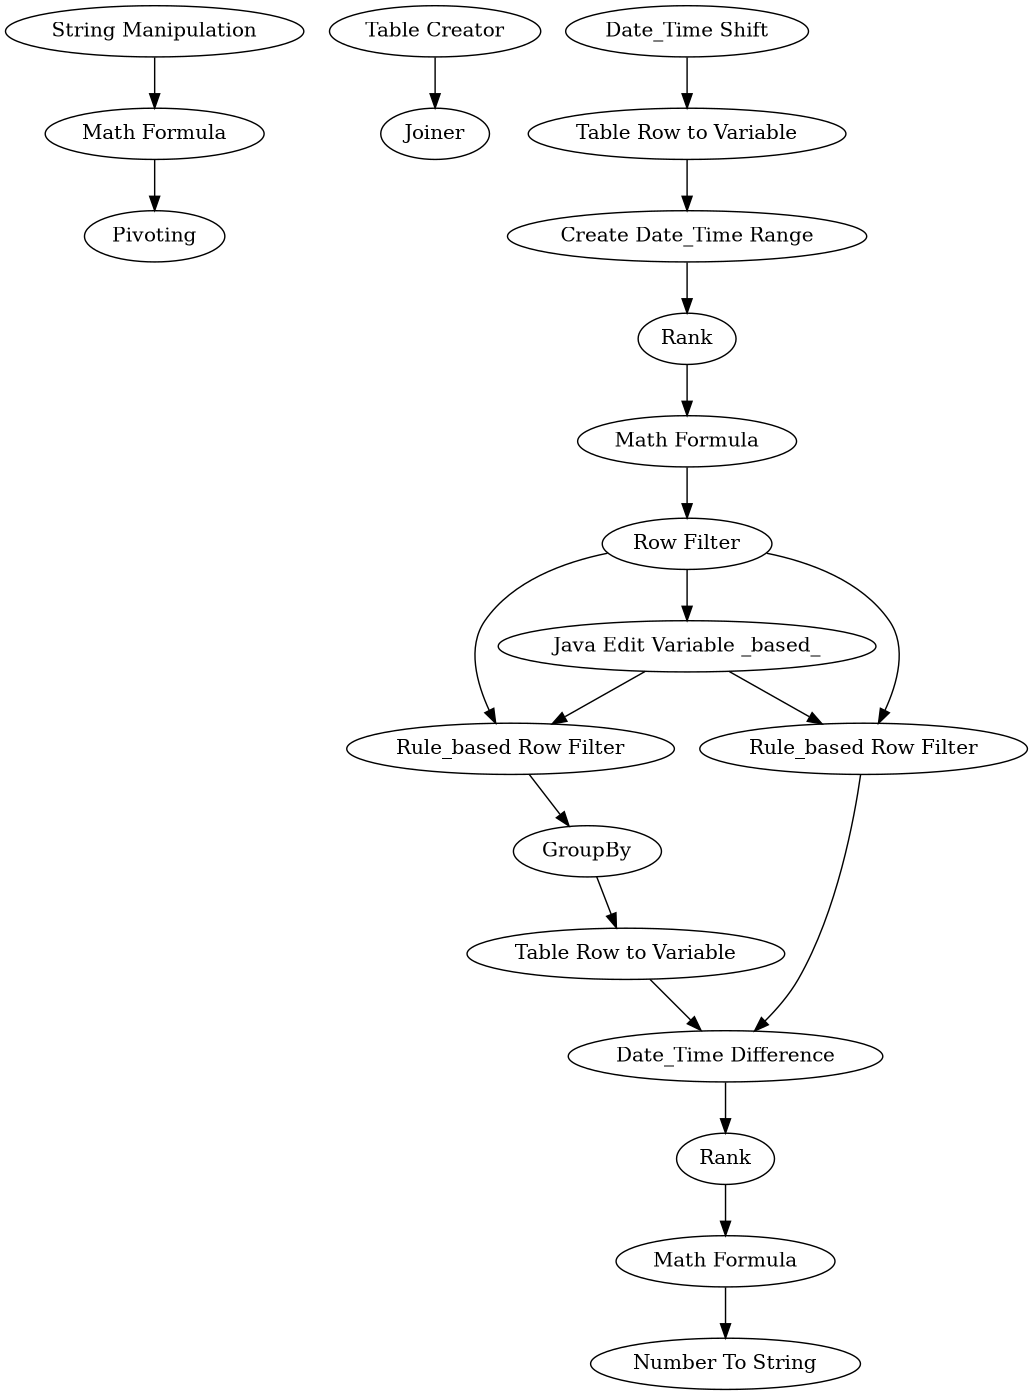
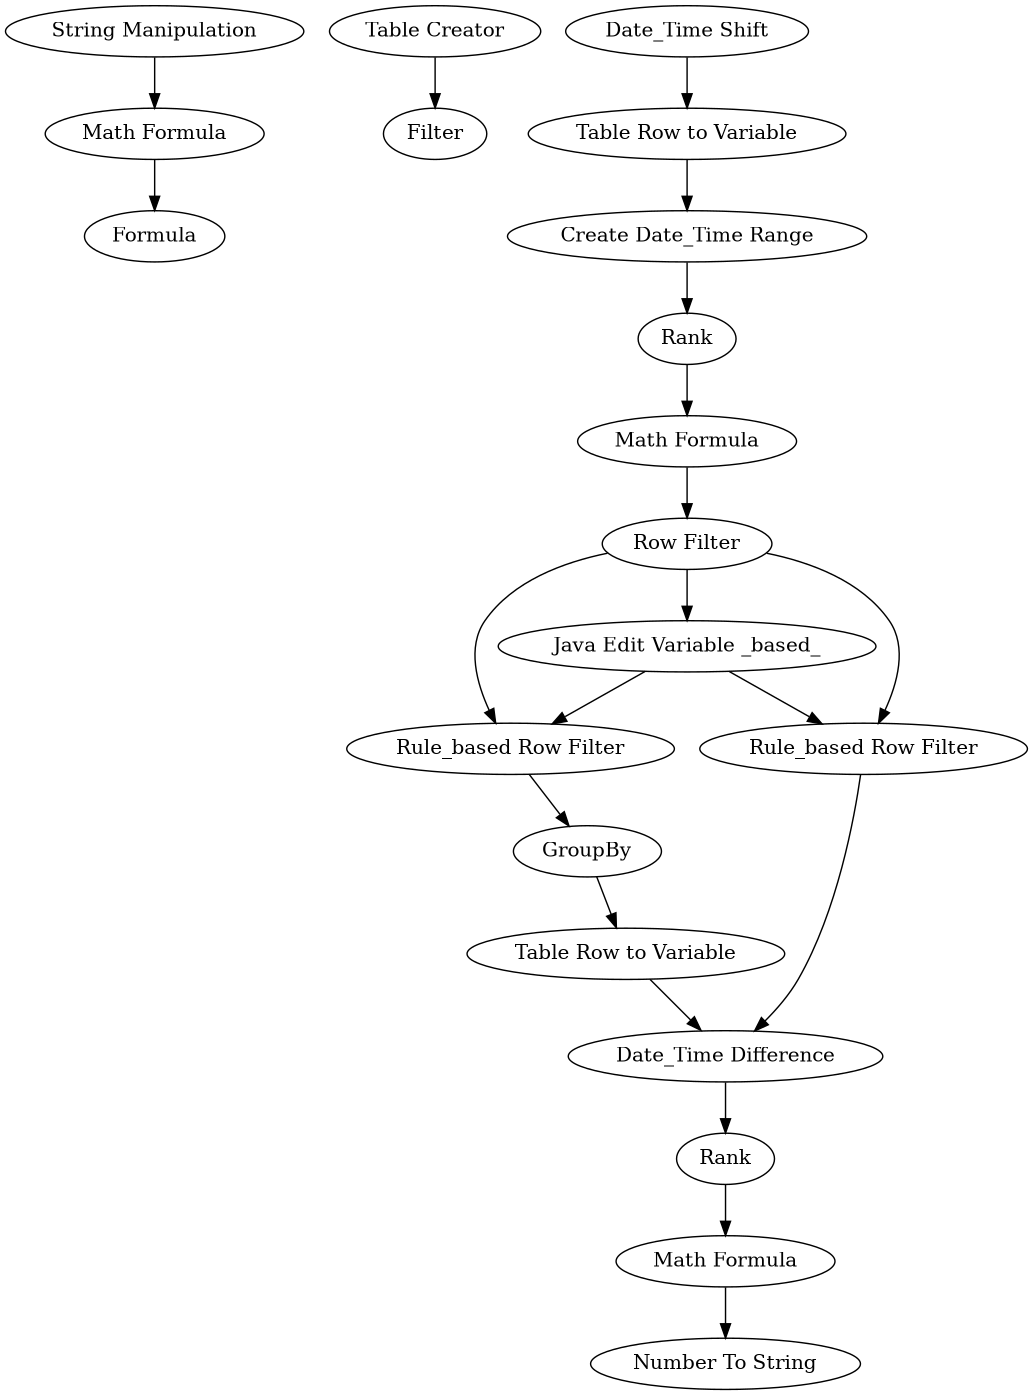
node "Joiner": label "Joiner" -> "Filter"
node "Pivoting": label "Pivoting" -> "Formula"
